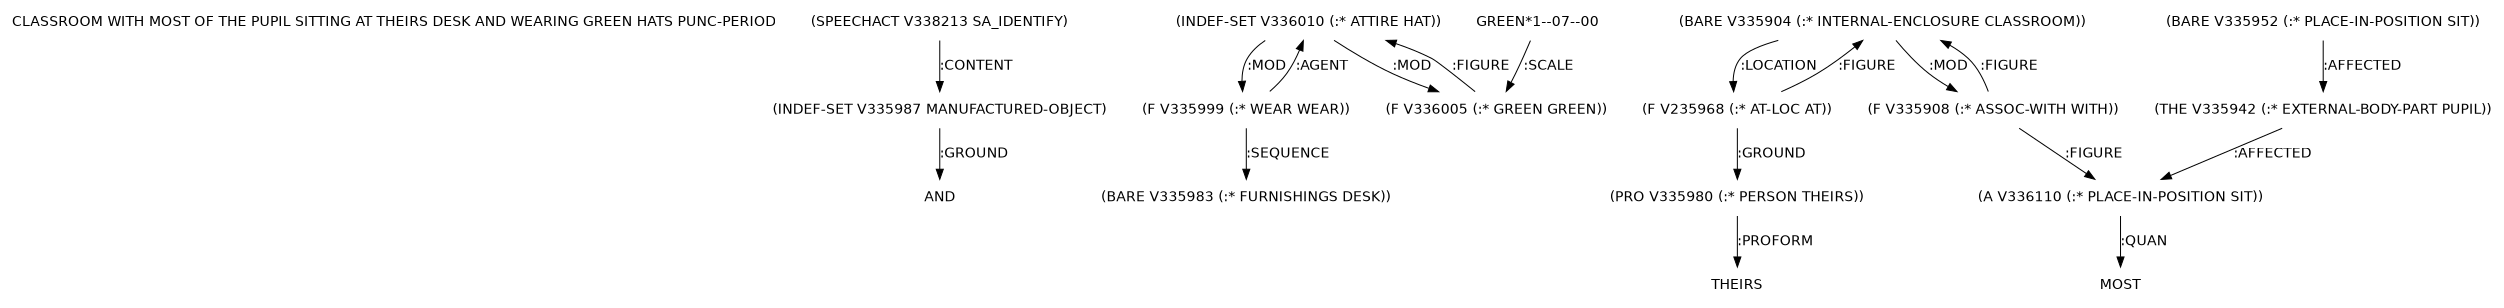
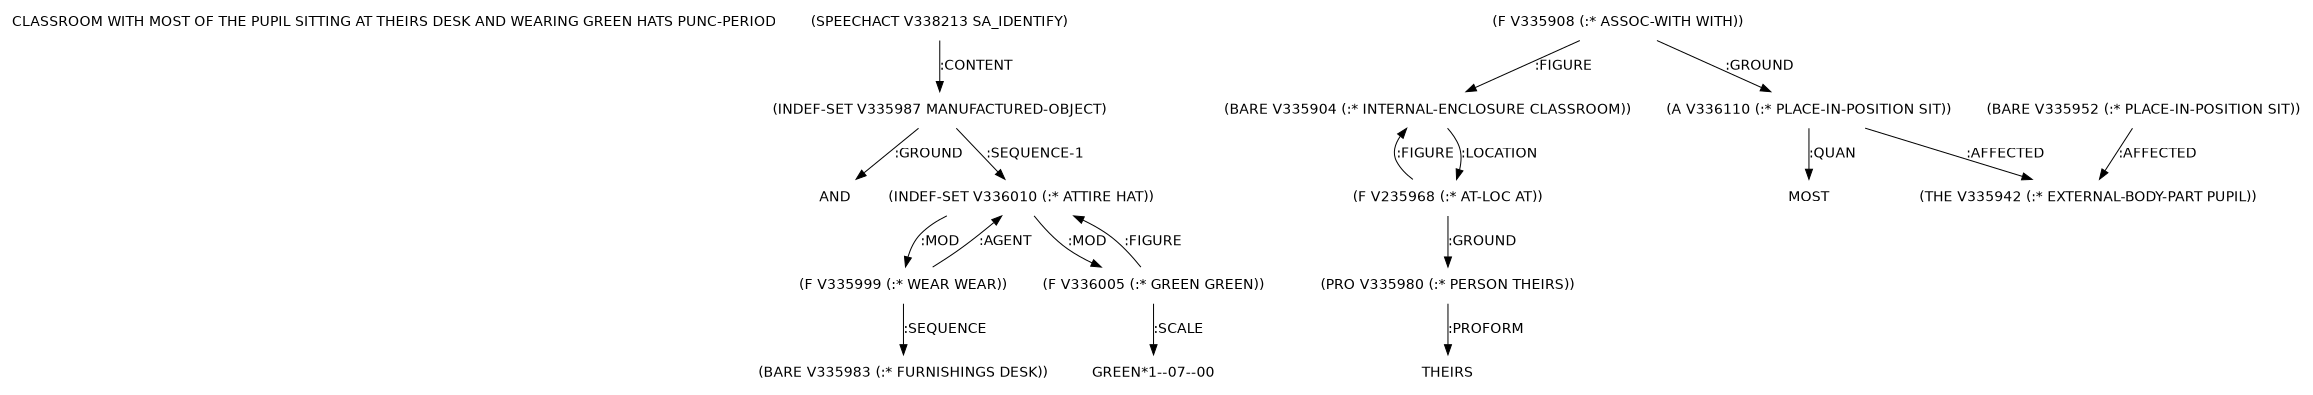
edge "GREEN*1--07--00" -> "(F V336005 (:* GREEN GREEN))": reversed
edge "(BARE V335904 (:* INTERNAL-ENCLOSURE CLASSROOM))" -> "(F V335908 (:* ASSOC-WITH WITH))": removed, label ":MOD"
edge "(INDEF-SET V335987 MANUFACTURED-OBJECT)" -> "(INDEF-SET V336010 (:* ATTIRE HAT))": added, label ":SEQUENCE-1"
edge "(THE V335942 (:* EXTERNAL-BODY-PART PUPIL))" -> "(A V336110 (:* PLACE-IN-POSITION SIT))": reversed
edge "(F V335908 (:* ASSOC-WITH WITH))" -> "(A V336110 (:* PLACE-IN-POSITION SIT))": label ":FIGURE" -> ":GROUND"
